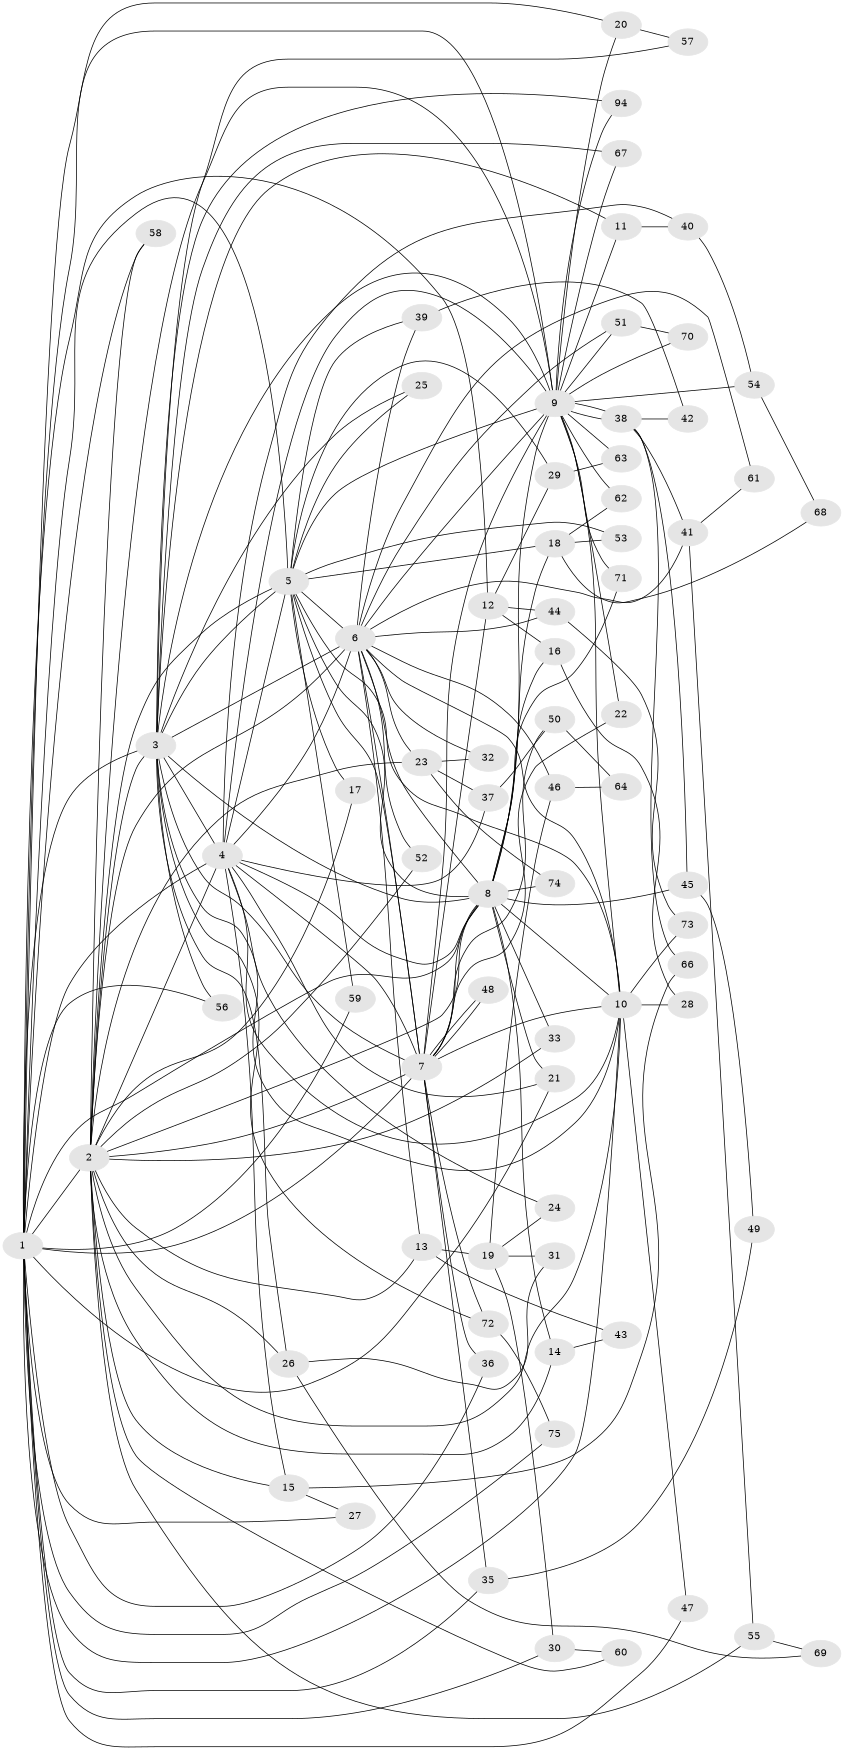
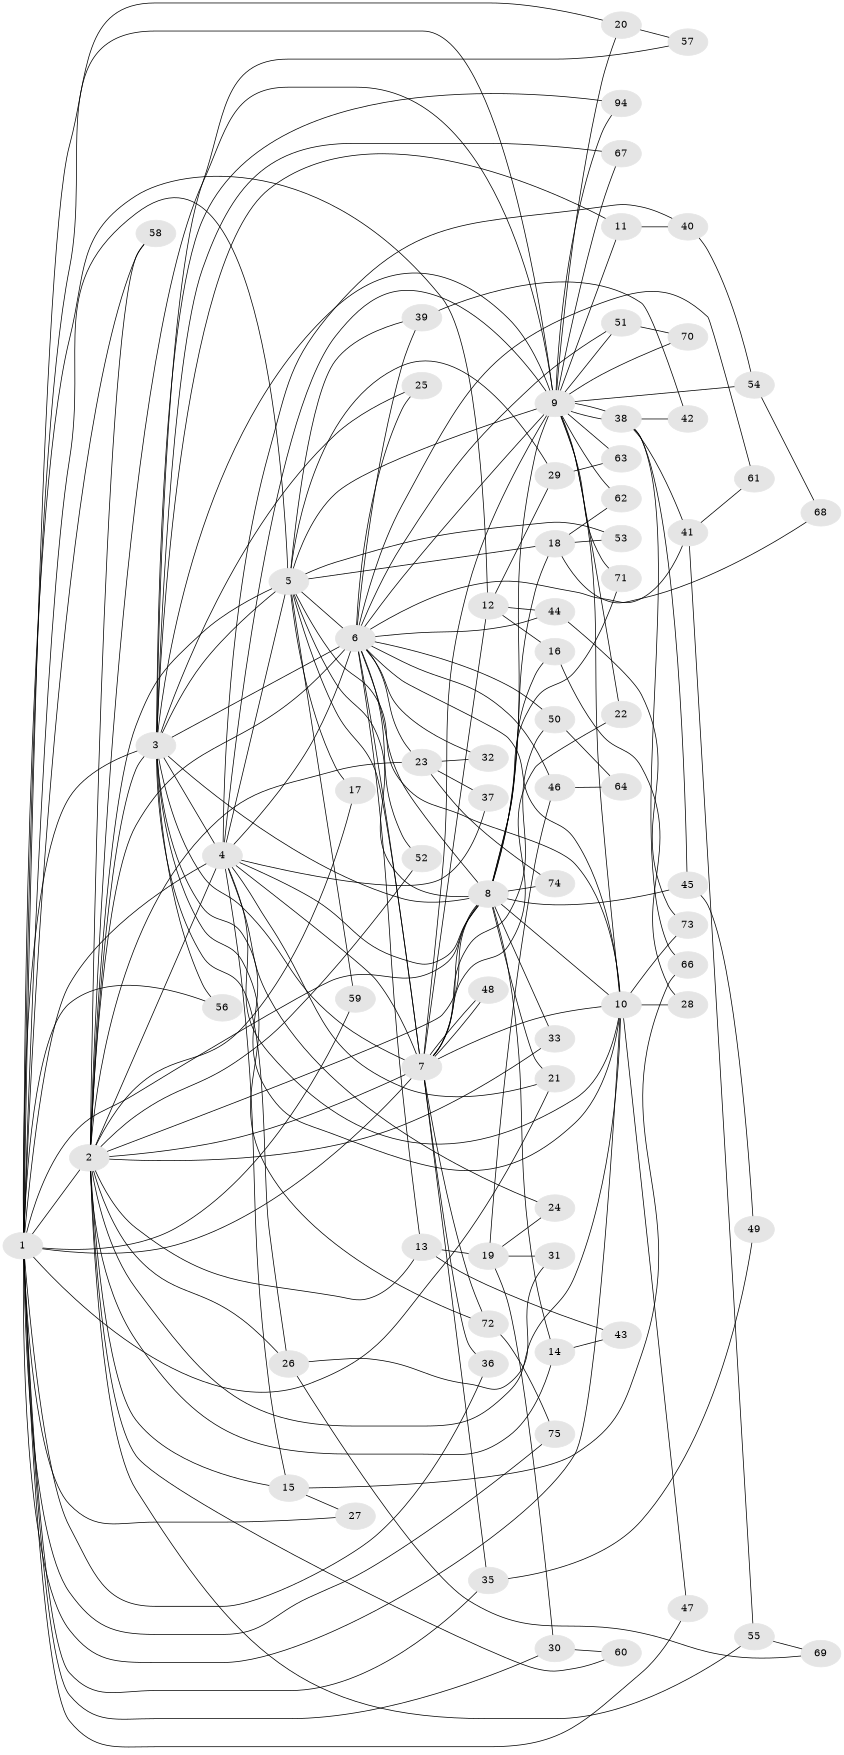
edge "25" -- "5": now "25" -- "6"
edge "50" -- "37": now "50" -- "6"
